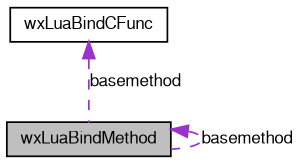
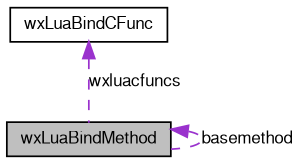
edge "wxLuaBindMethod" -> "wxLuaBindCFunc": label "basemethod" -> "wxluacfuncs"
